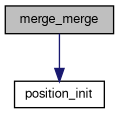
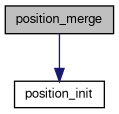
node "merge_merge": label "merge_merge" -> "position_merge"
